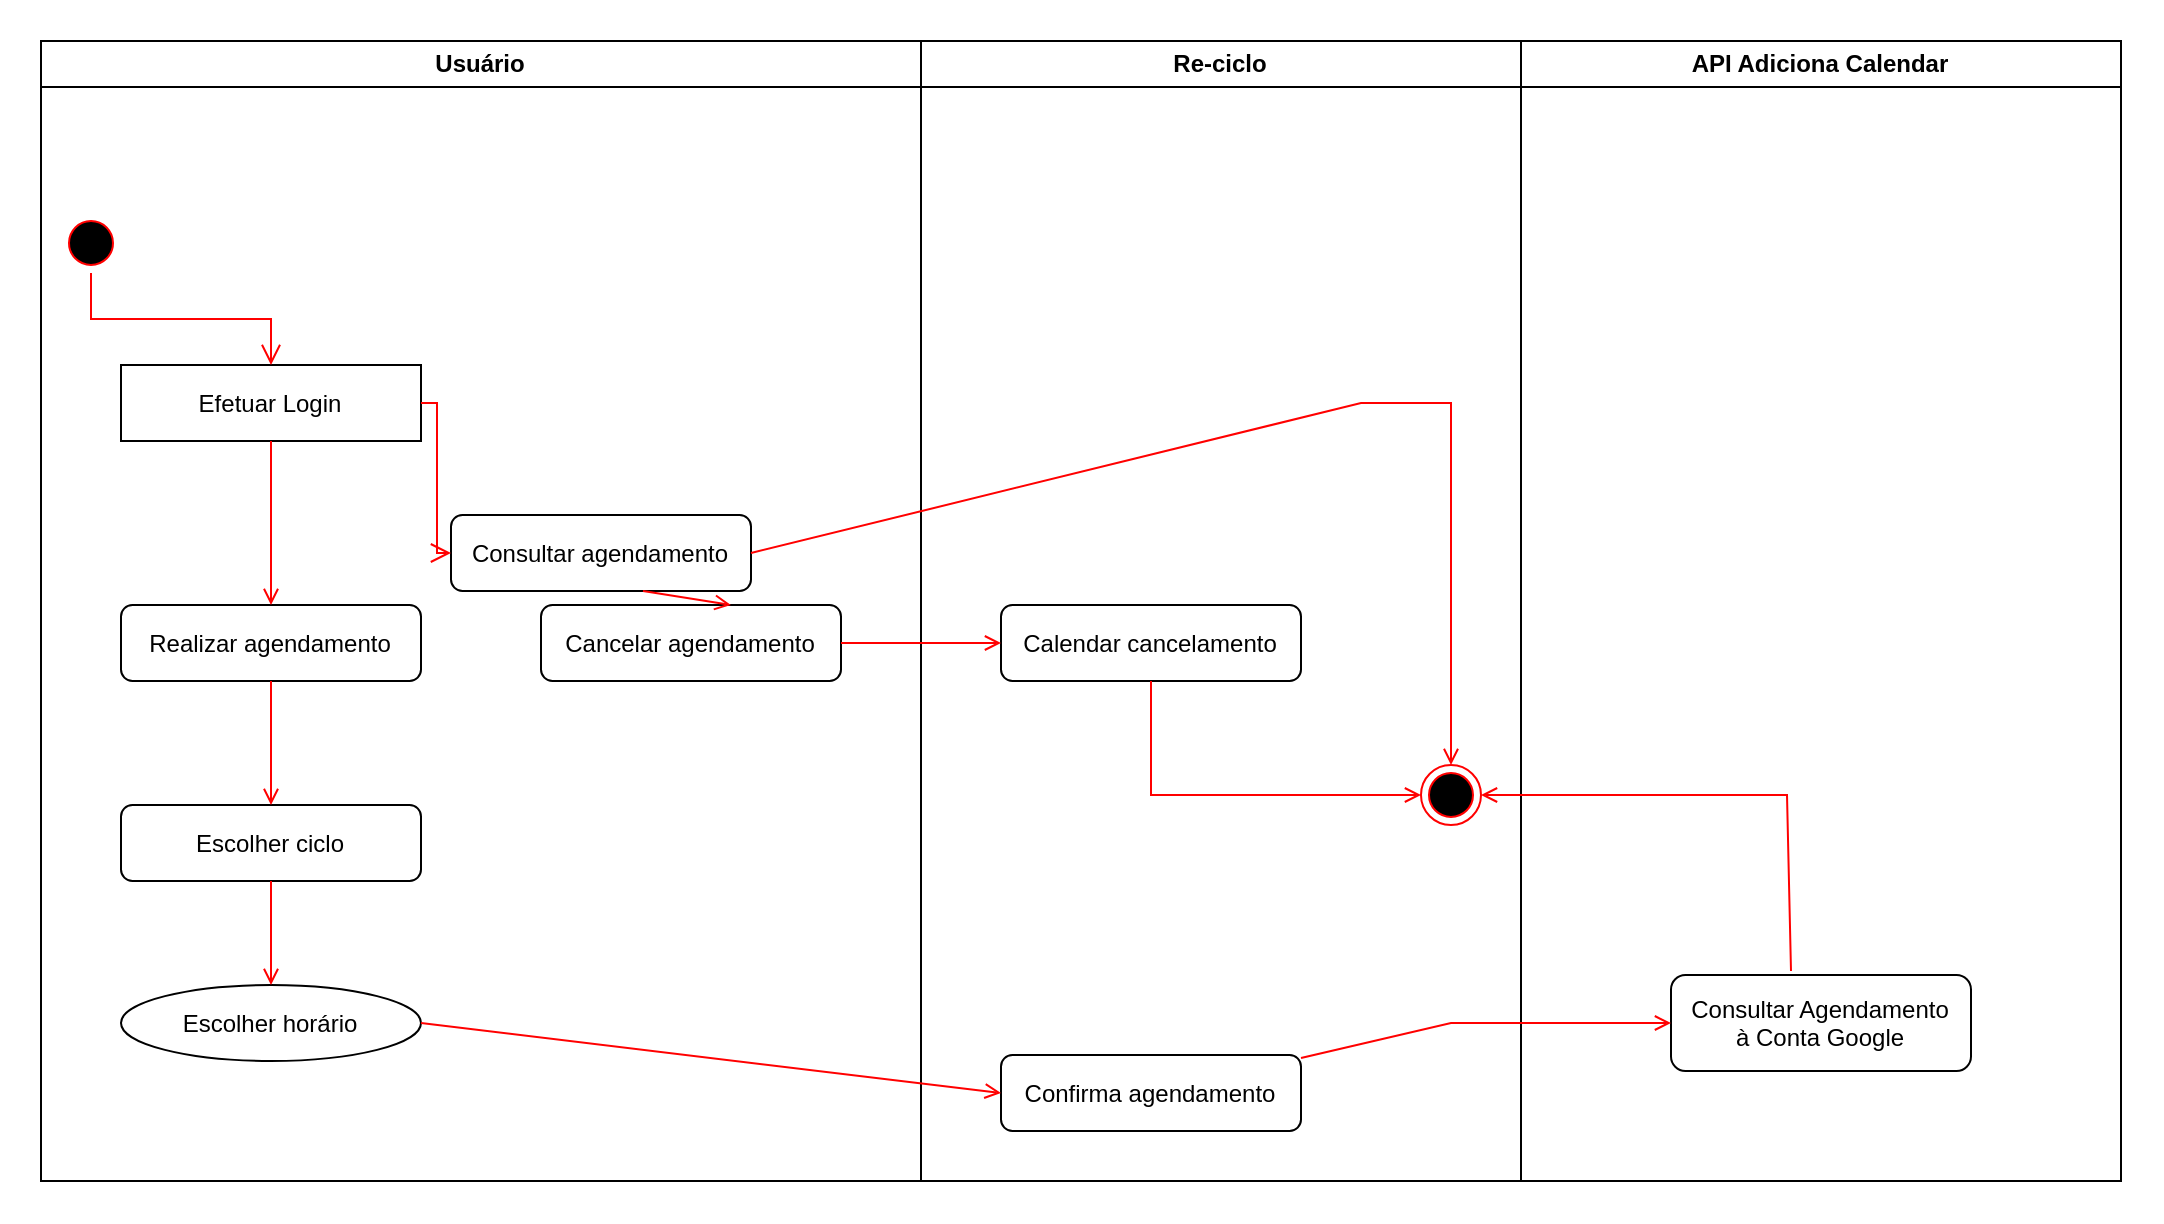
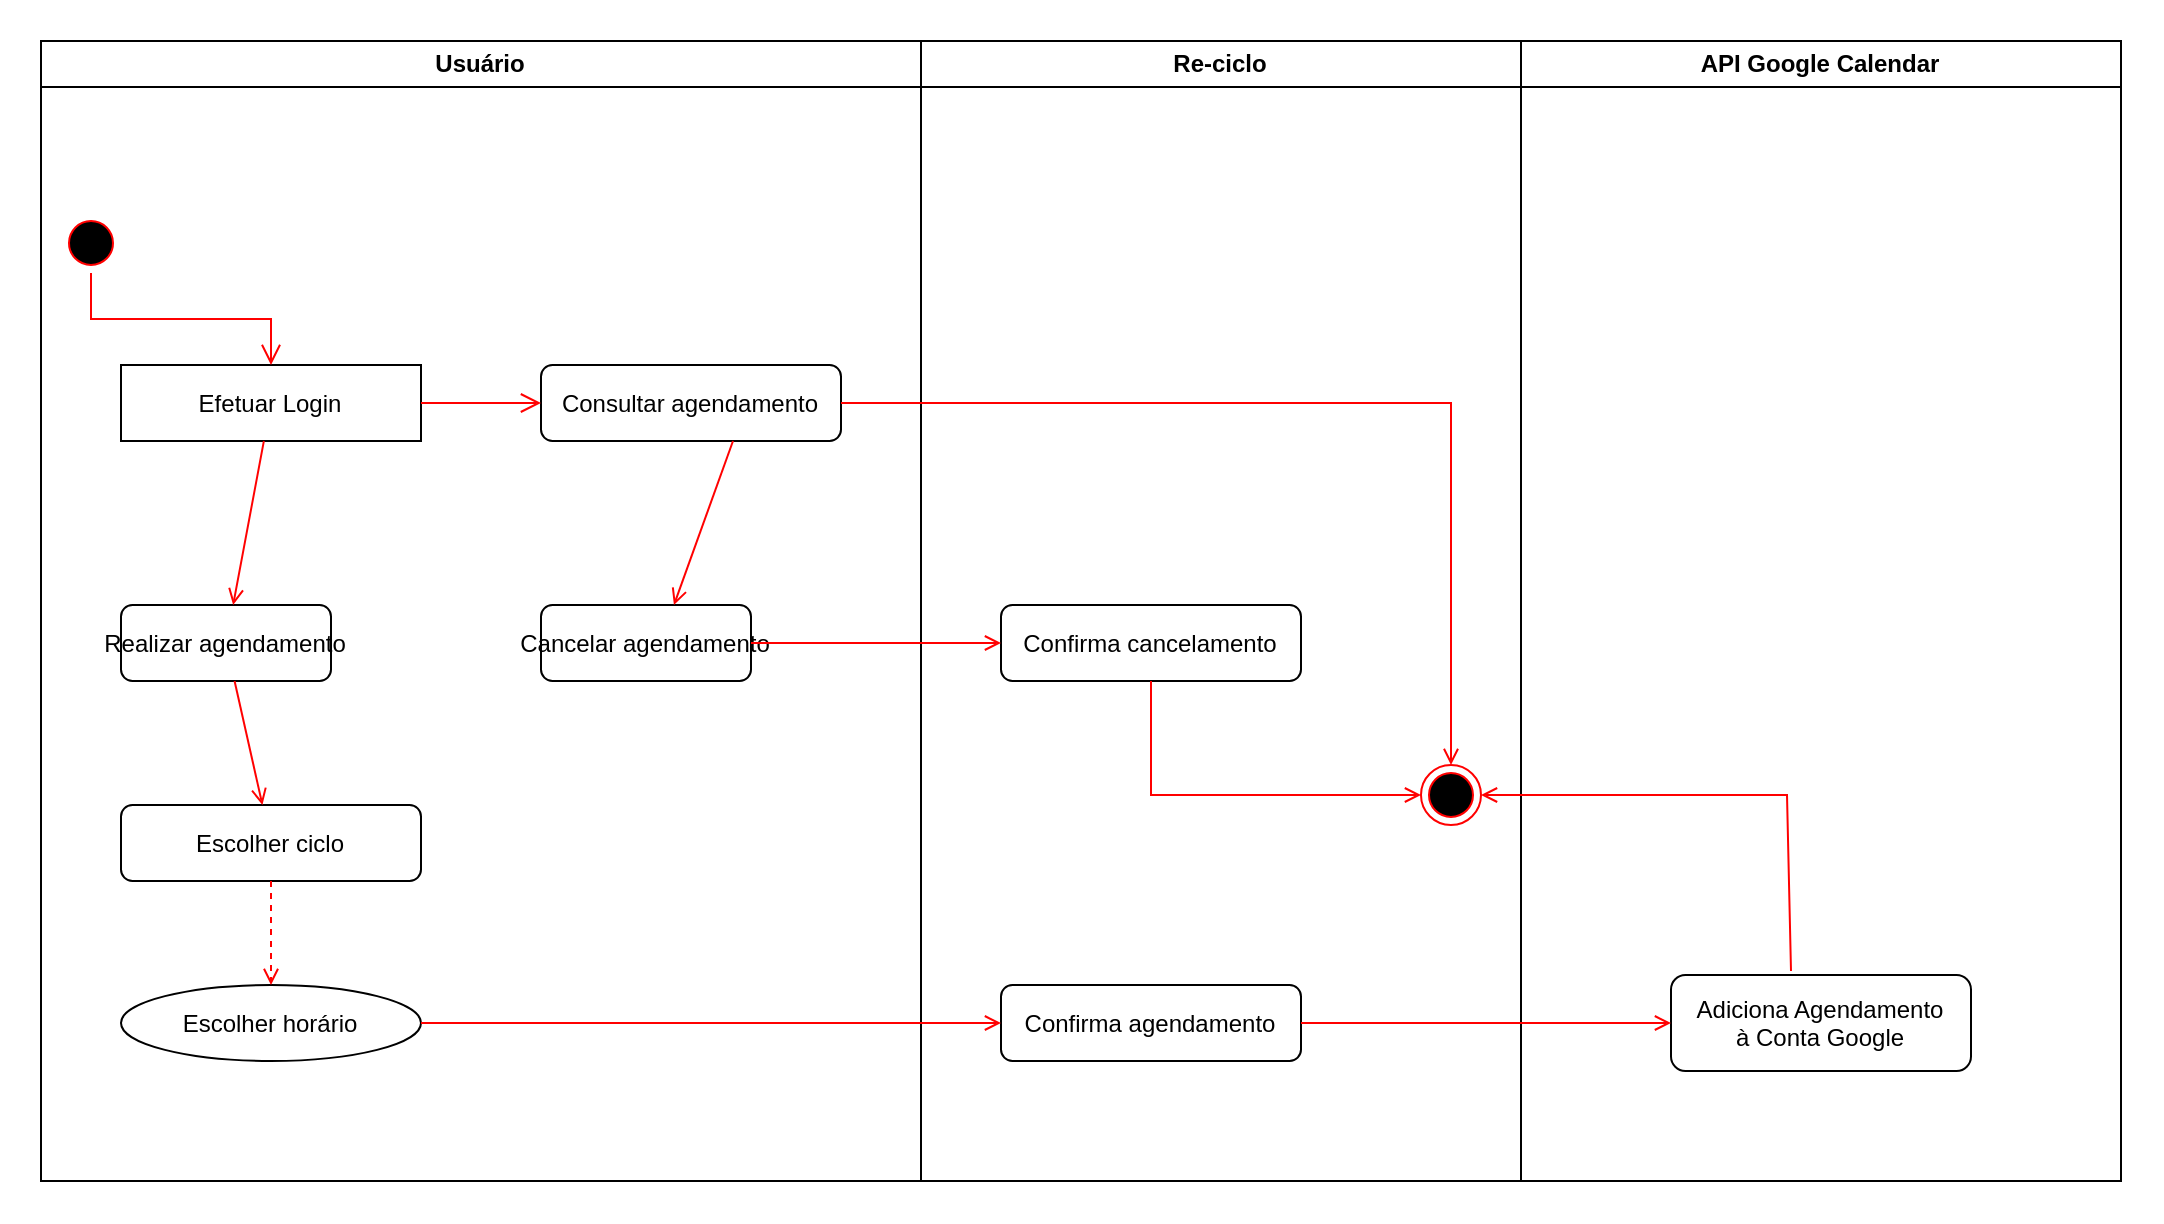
node "API Adiciona Calendar": label "API Adiciona Calendar" -> "API Google Calendar"
node "Consultar agendamento": moved (601, 553) -> (691, 403)
node "Realizar agendamento": size 300x76 -> 210x76
node "Cancelar agendamento": size 300x76 -> 210x76
node "Calendar cancelamento": label "Calendar cancelamento" -> "Confirma cancelamento"
edge "Escolher ciclo" -> "Escolher horário": style solid -> dashed
node "Consultar Agendamento à Conta Google": label "Consultar Agendamento à Conta Google" -> "Adiciona Agendamento à Conta Google"
node "Confirma agendamento": moved (1151, 1093) -> (1151, 1023)
